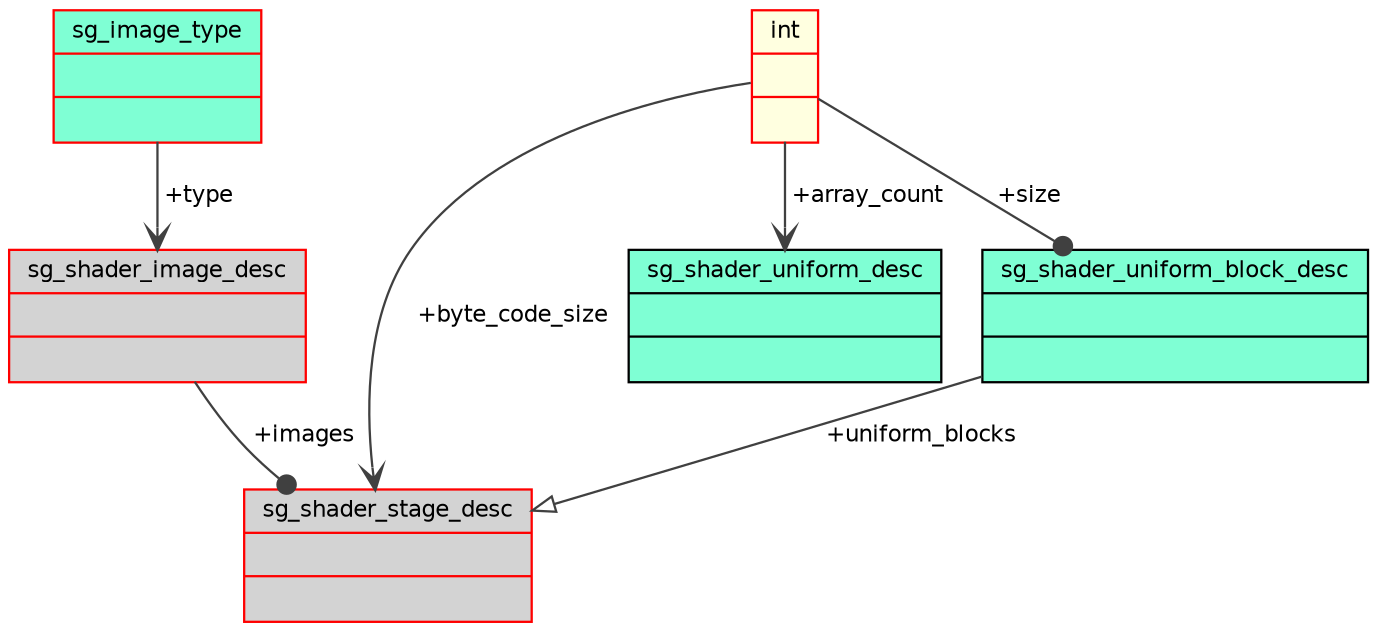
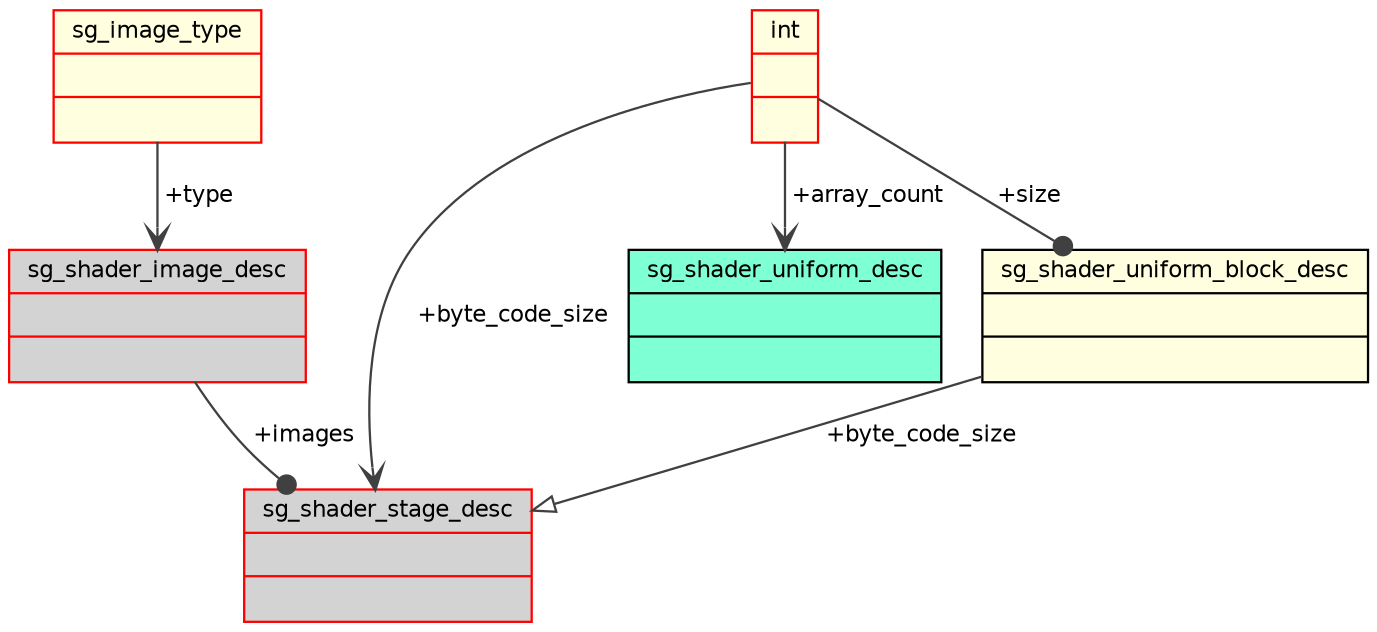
node "sg_image_type": fillcolor aquamarine -> lightyellow
node "sg_shader_uniform_block_desc": fillcolor aquamarine -> lightyellow
edge "sg_shader_uniform_block_desc" -> "sg_shader_stage_desc": label " +uniform_blocks" -> " +byte_code_size"
